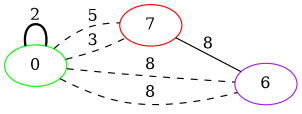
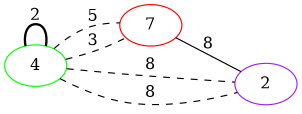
node "0": label "0" -> "4"
node "6": label "6" -> "2"
